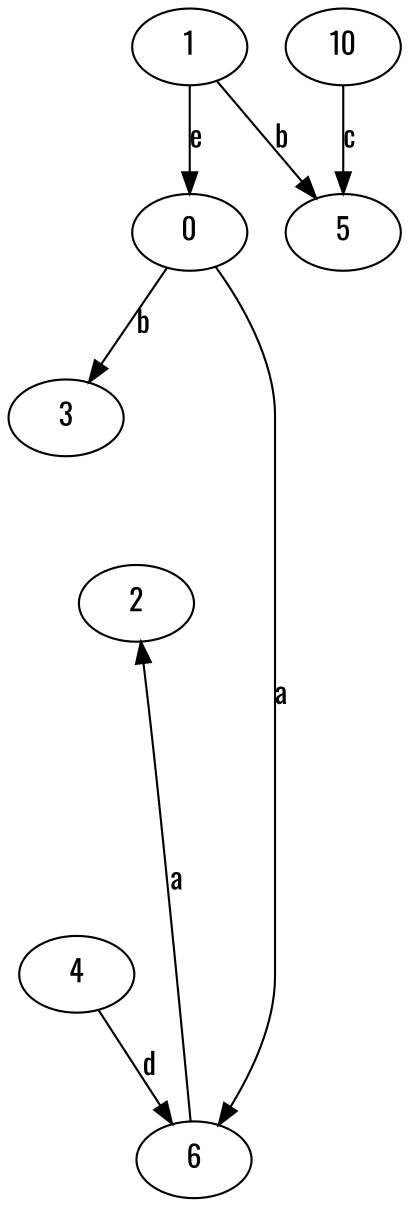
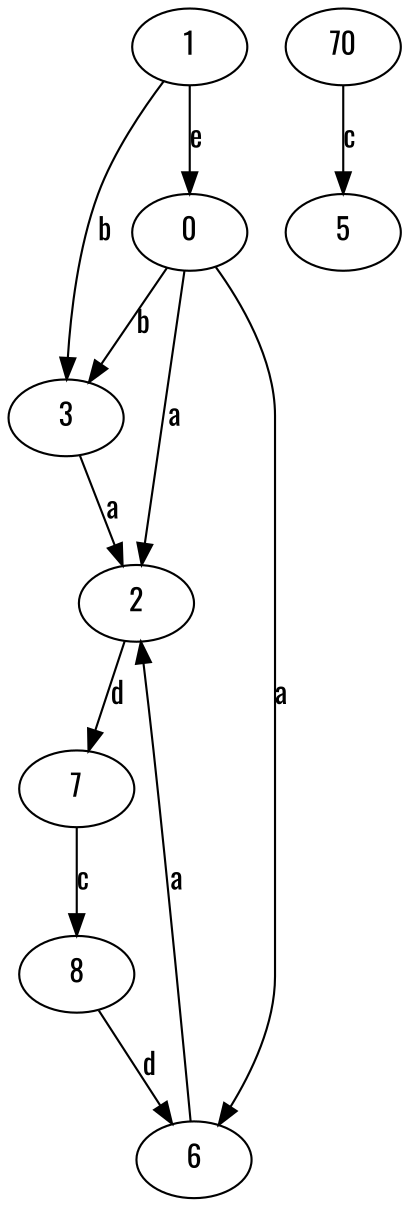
node "10": label "10" -> "70"
edge "1" -> "5": now "1" -> "3"
edge "0" -> "2": added, label "a"
edge "3" -> "2": added, label "a"
node "7": added
node "4": label "4" -> "8"
